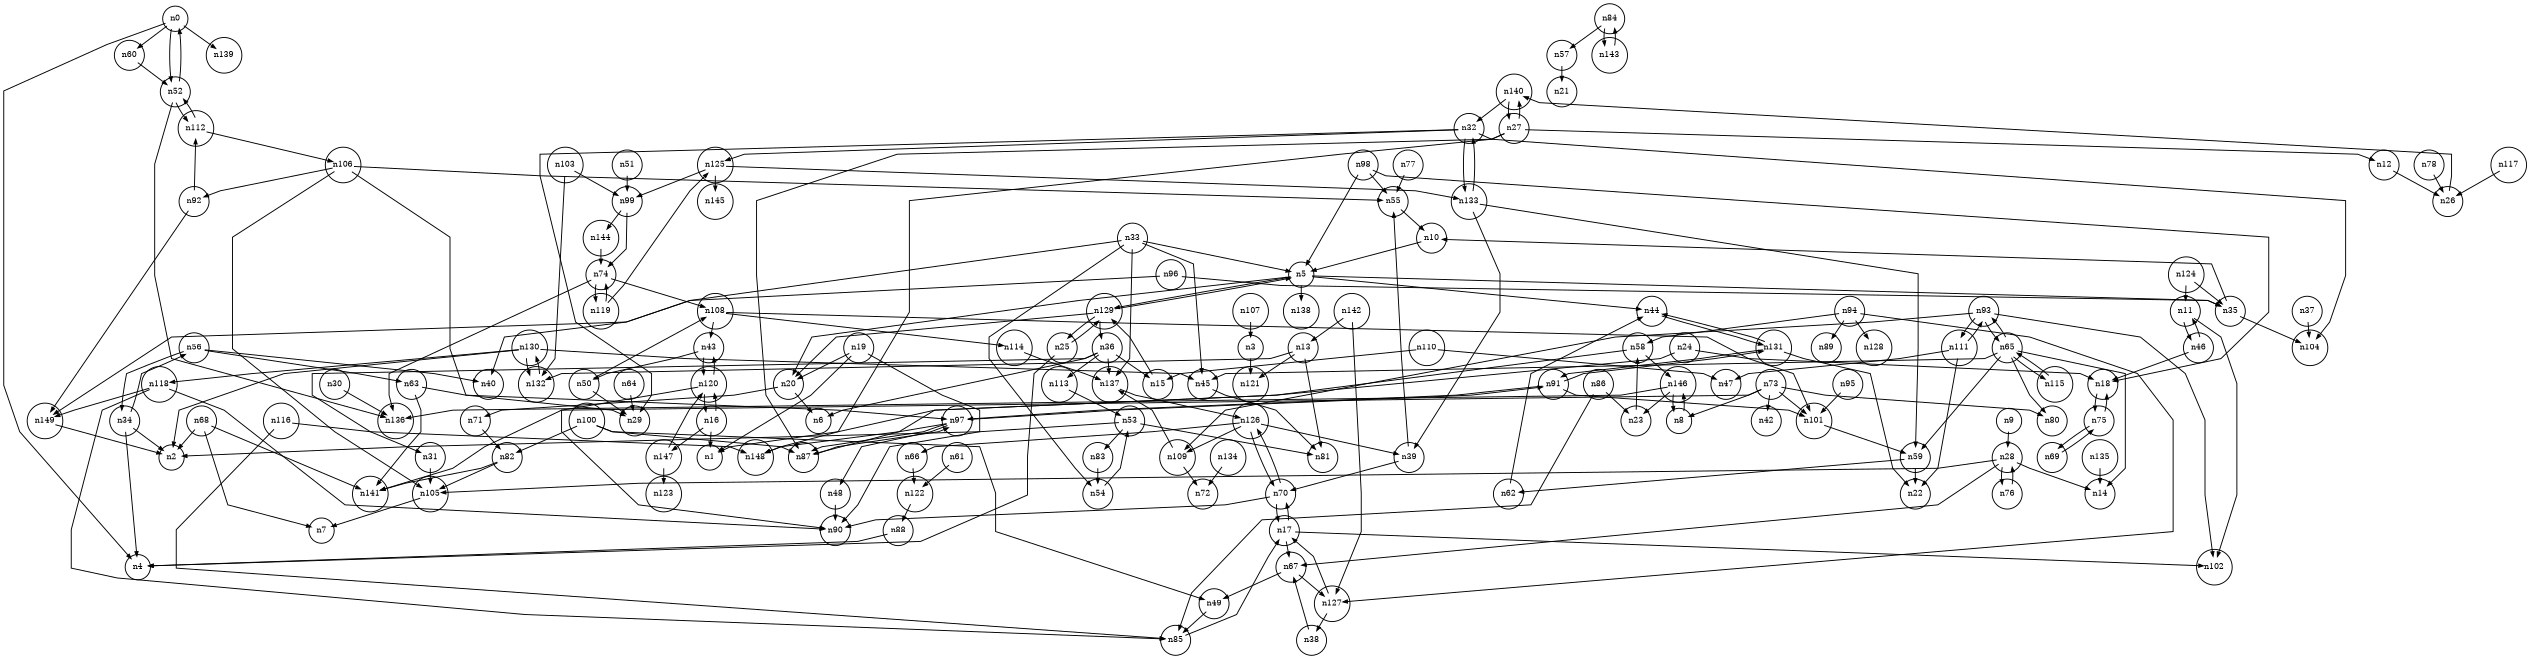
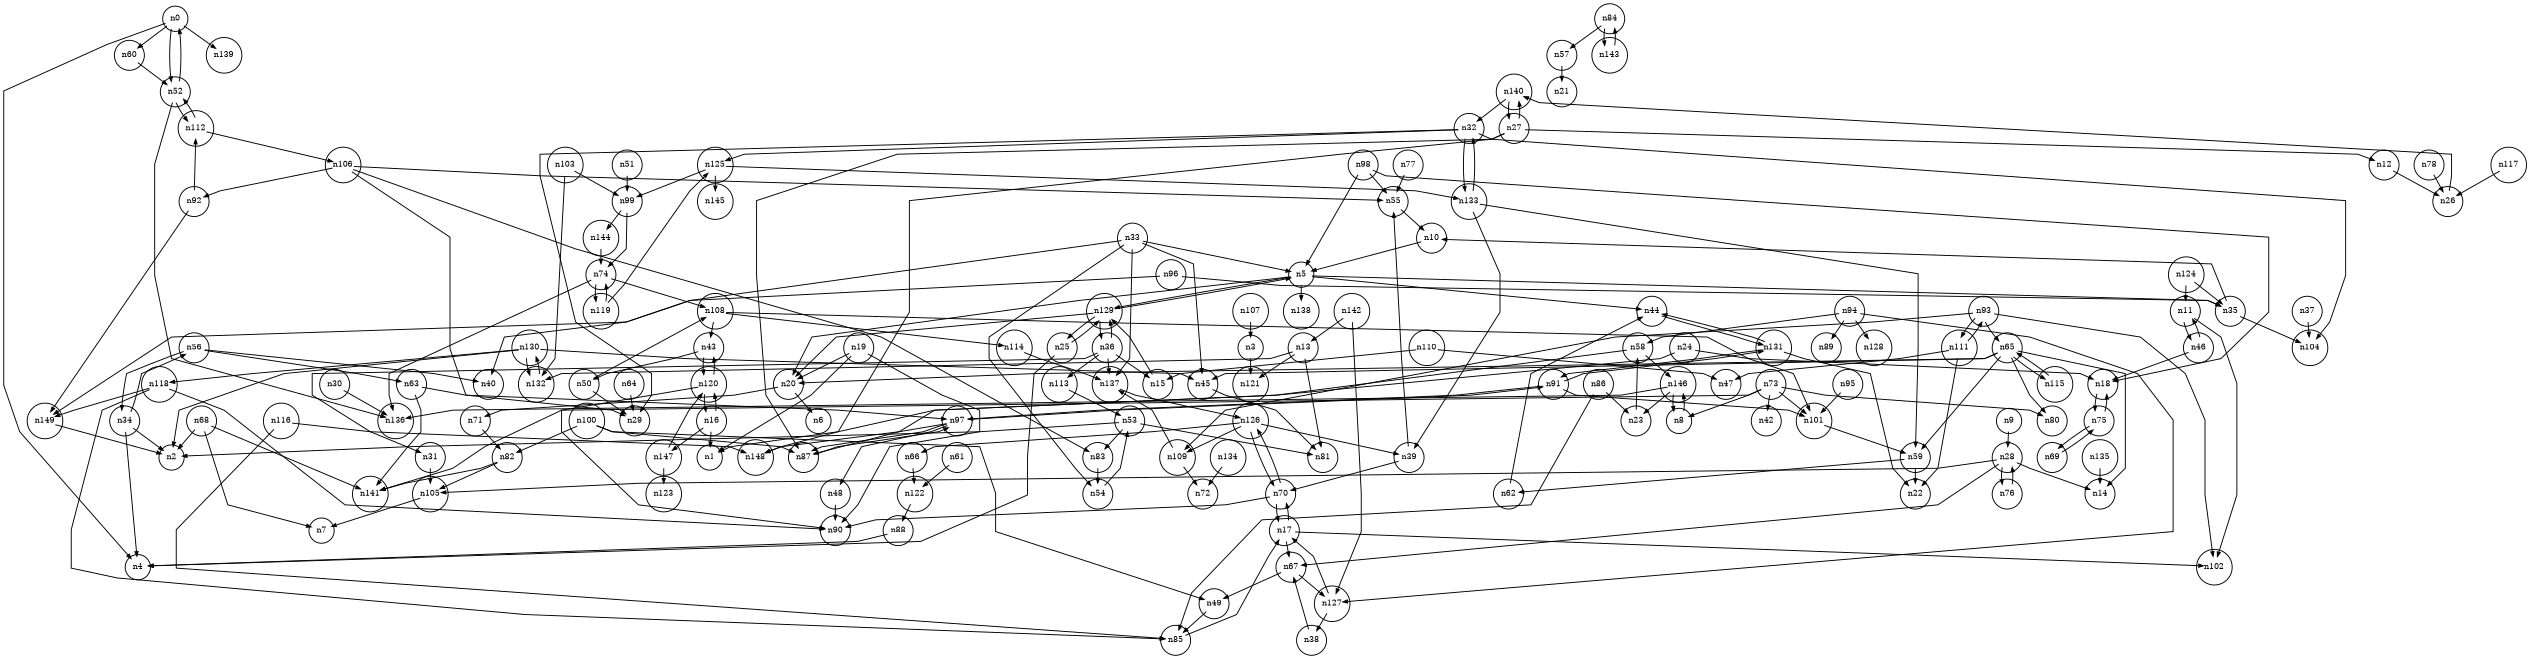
edge "n106" -> "n105": now "n106" -> "n83"
edge "n65" -> "n93": now "n65" -> "n20"
edge "n36" -> "n6": now "n36" -> "n129"
